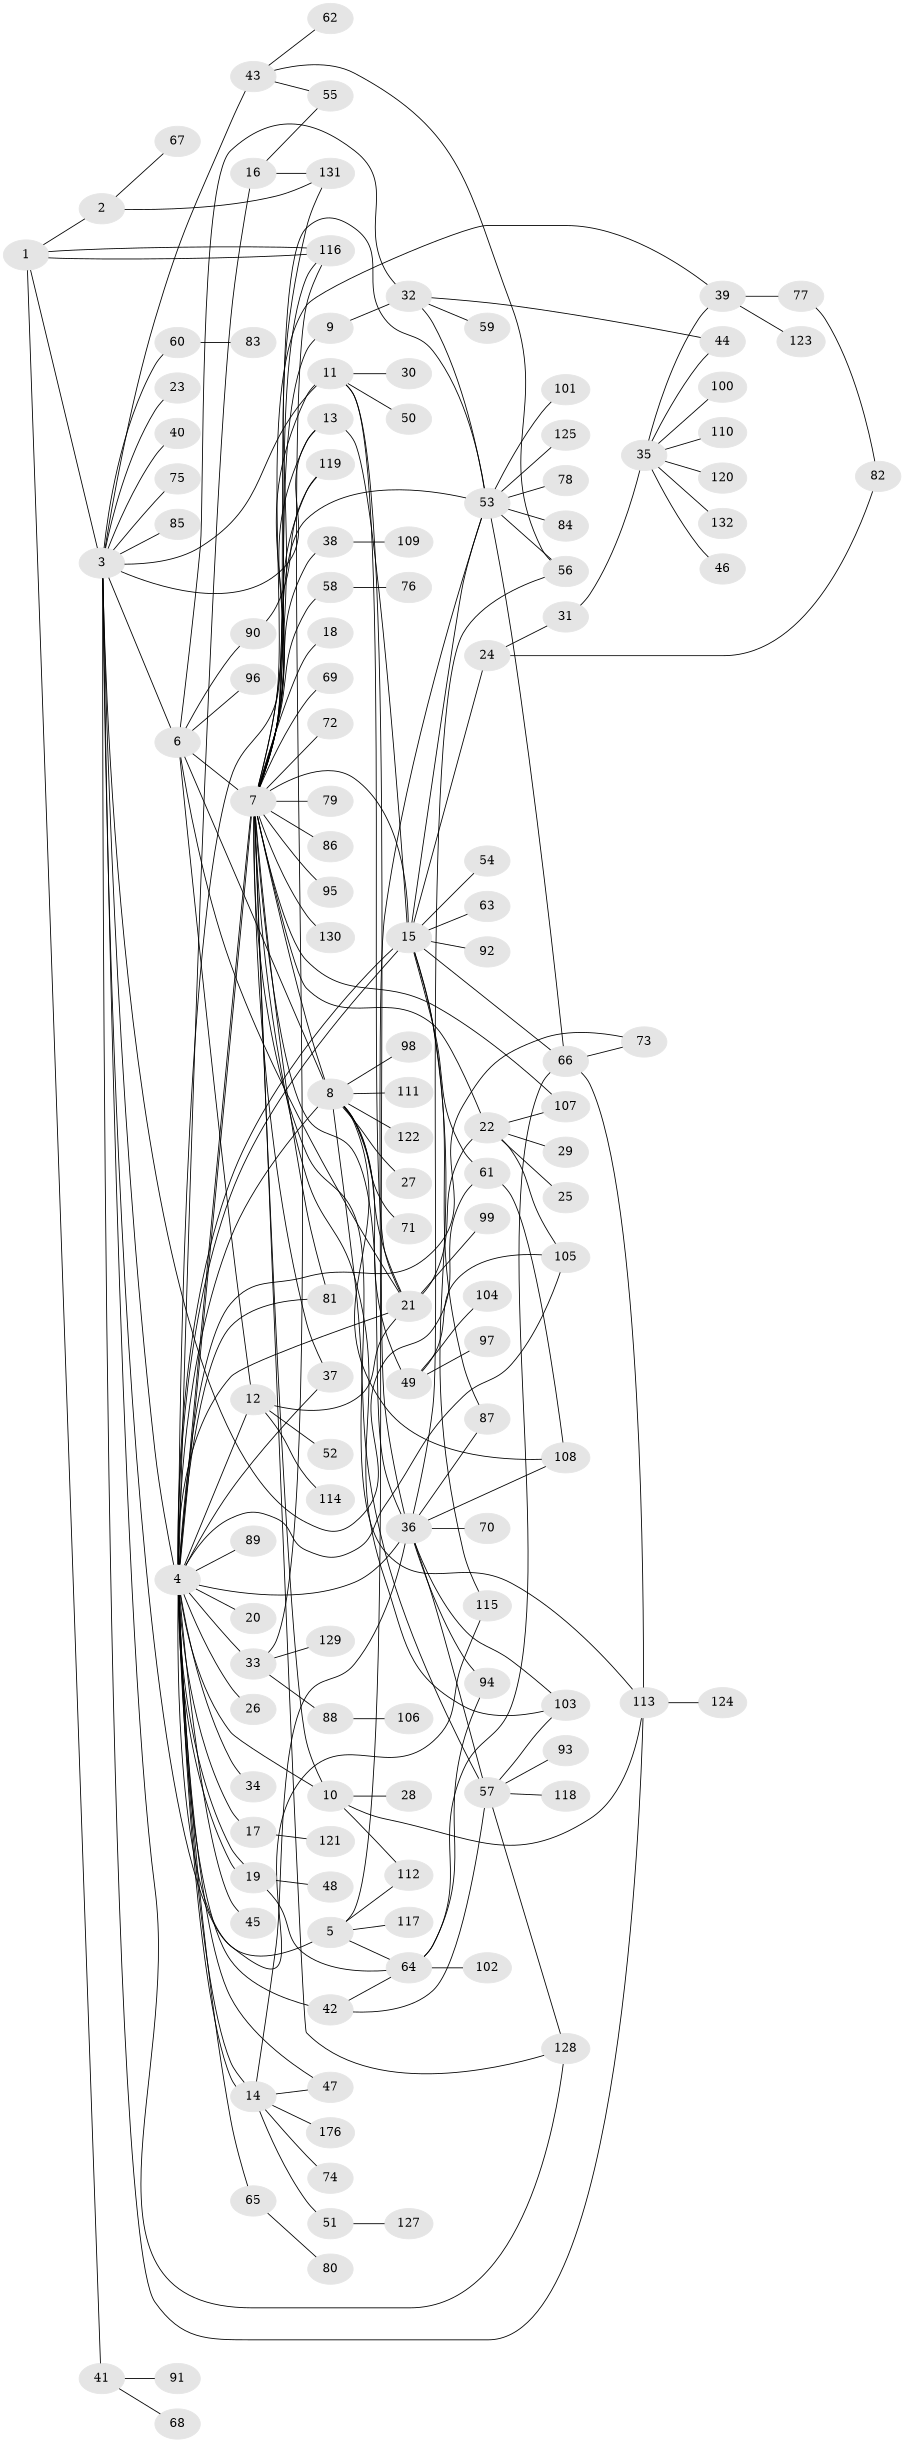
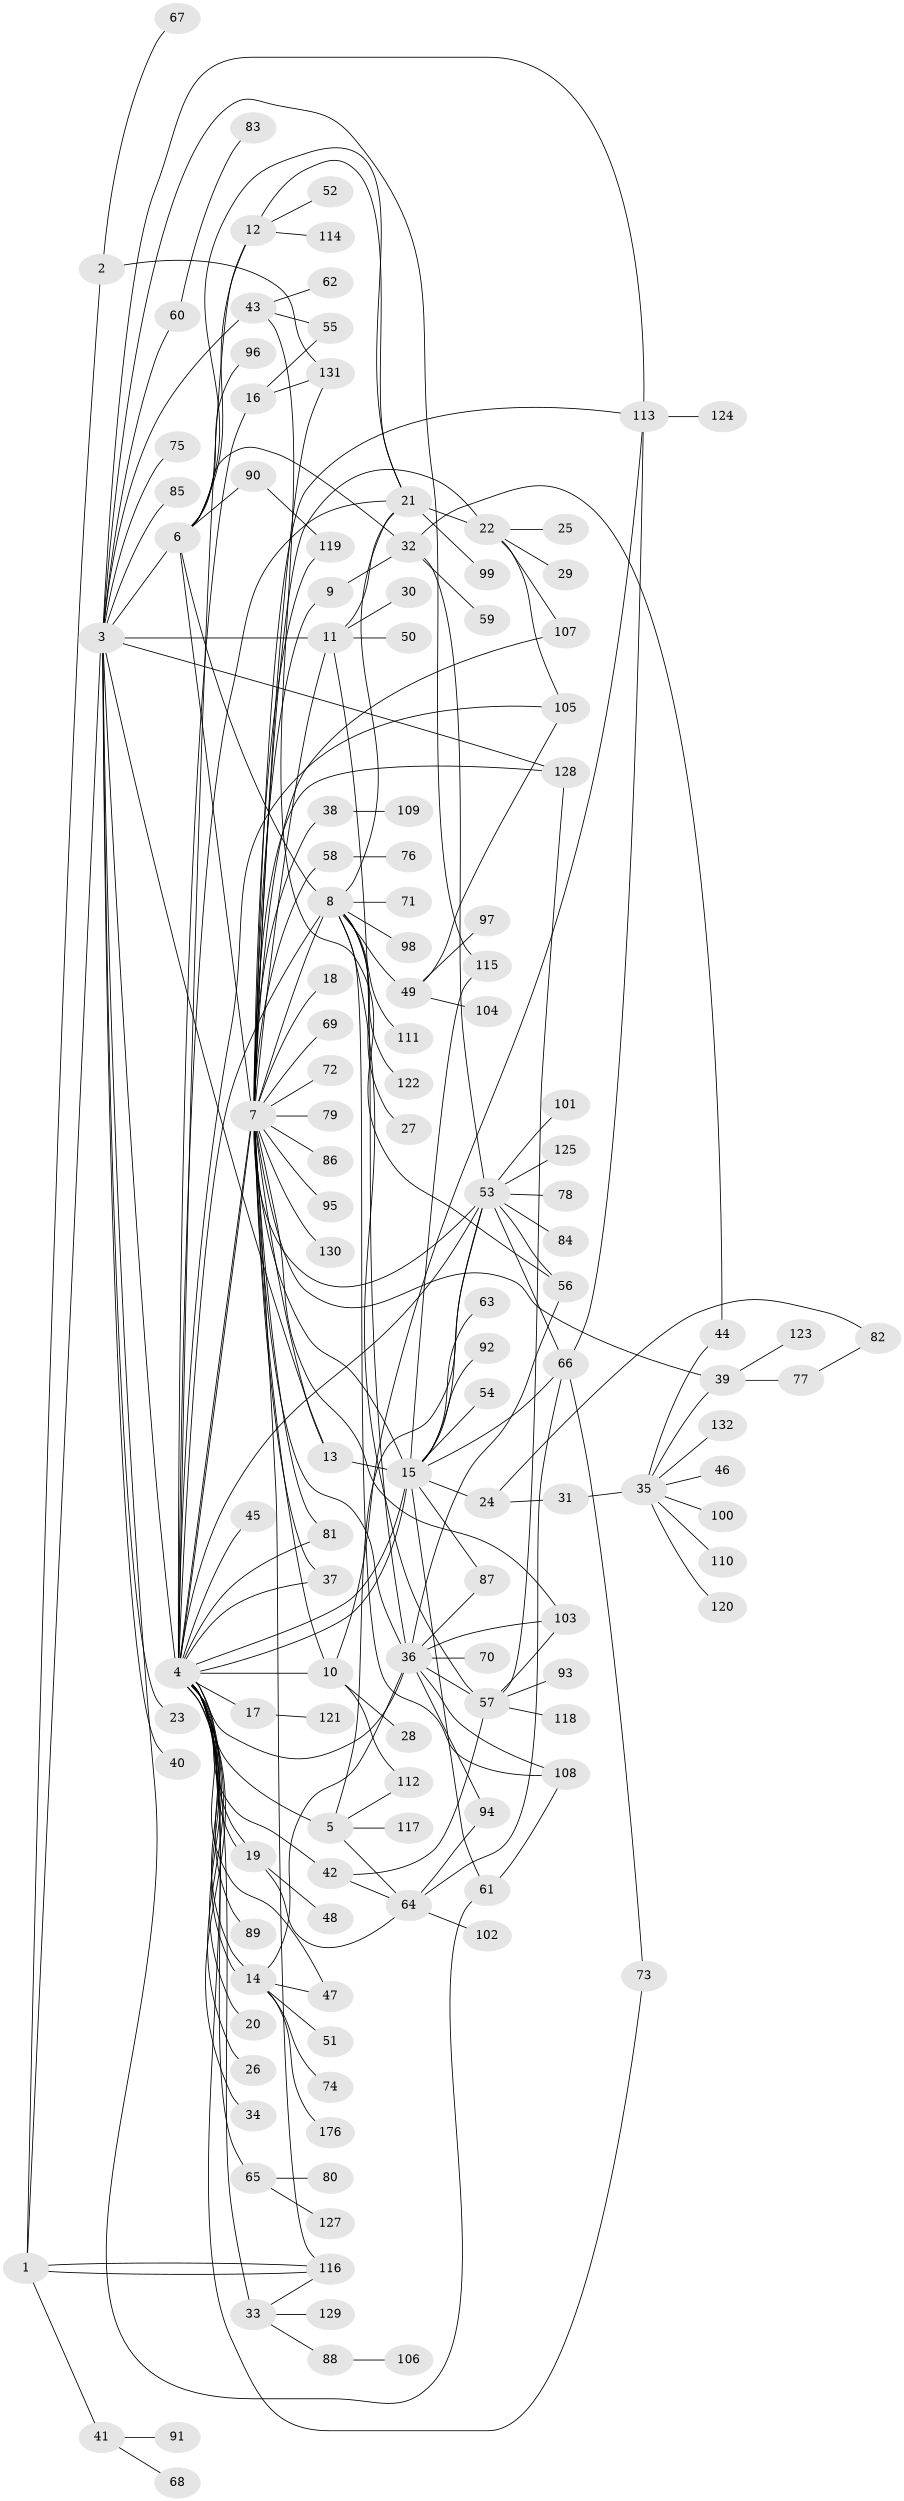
edge "51" -- "127": now "65" -- "127"
